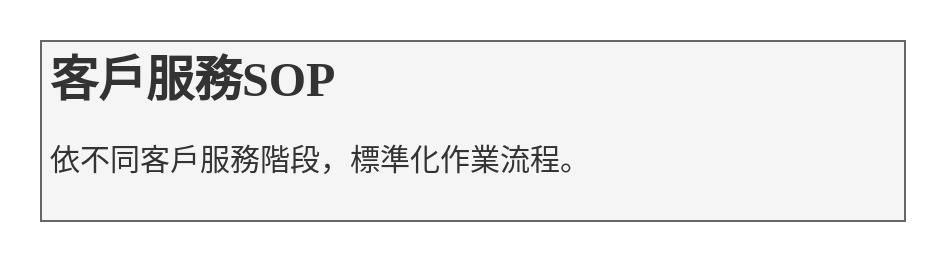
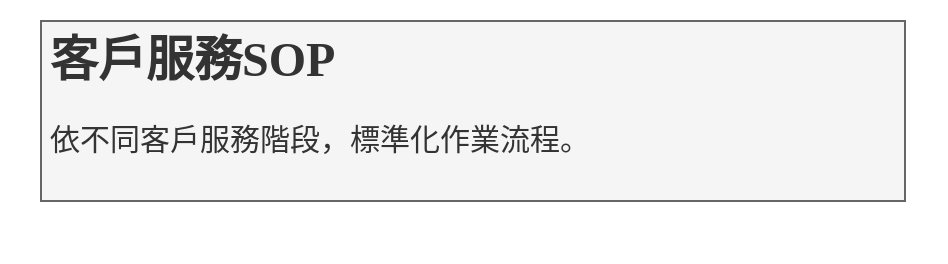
node "客戶服務SOP依不同客戶服務階段，標準化作業流程。": moved (473, 131) -> (473, 111)
